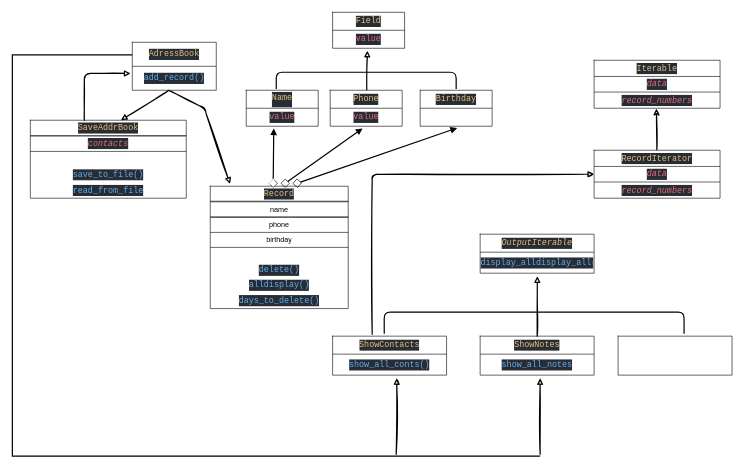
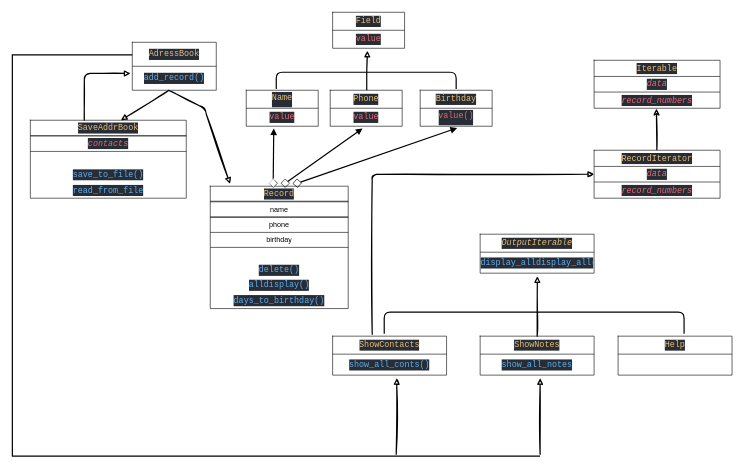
node "value()": added
node "days_to_delete()": label "days_to_delete()" -> "days_to_birthday()"
node "Help": added
